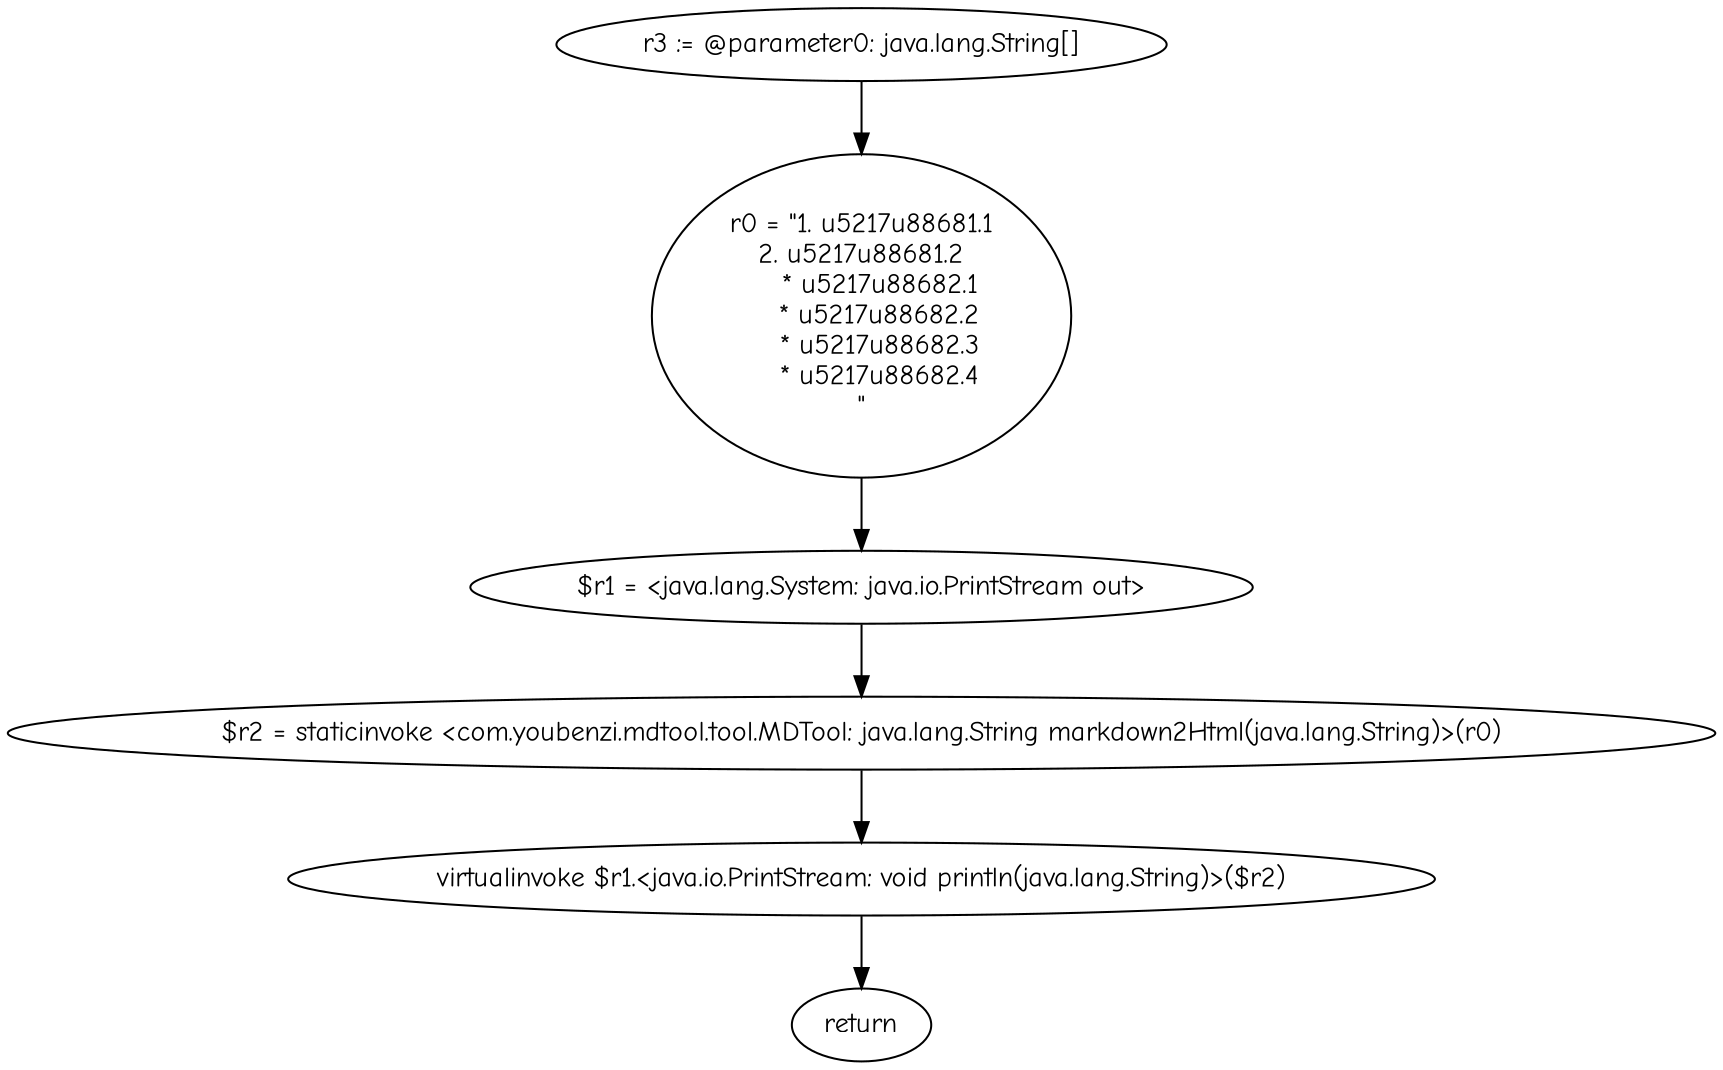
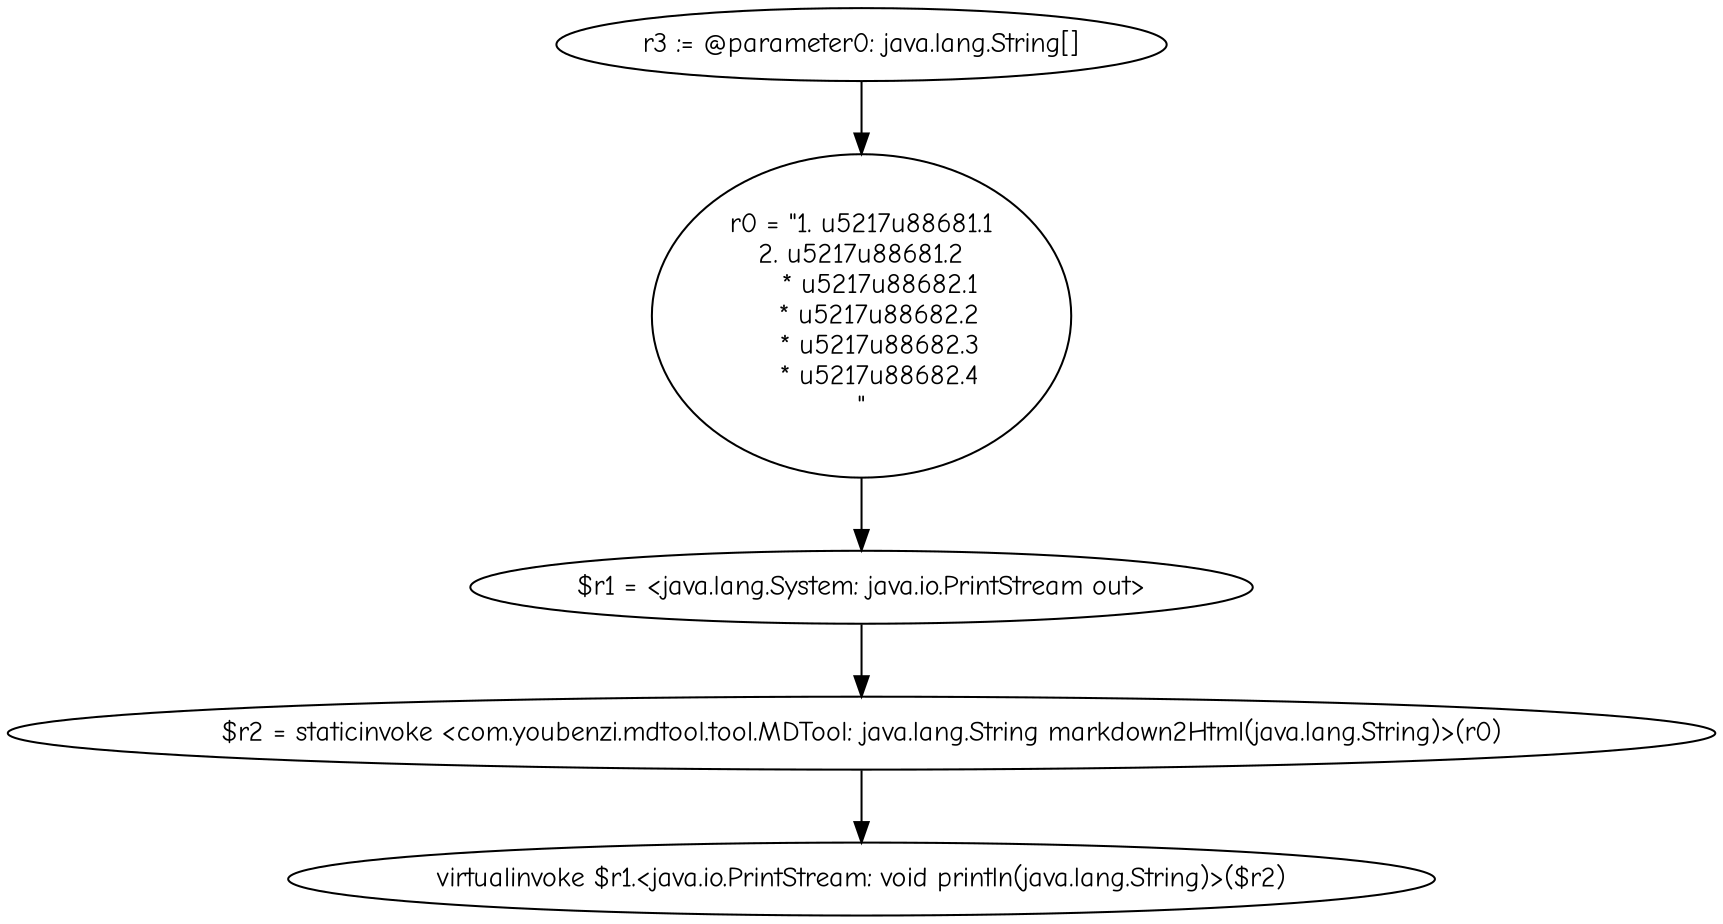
node "return": removed
